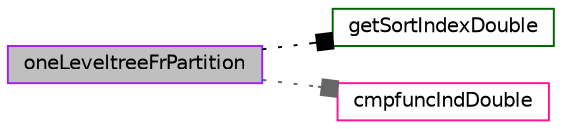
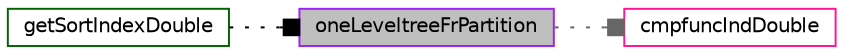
edge "oneLeveltreeFrPartition" -> "getSortIndexDouble": reversed
